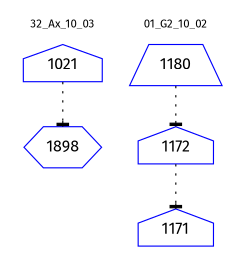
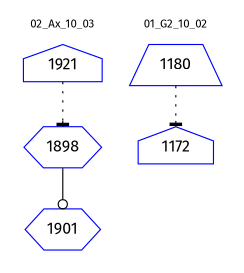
cluster "32_Ax_10_03": label "32_Ax_10_03" -> "02_Ax_10_03"
node "1021": label "1021" -> "1921"
node "1901": added
node "1171": removed
